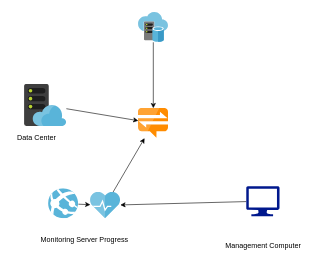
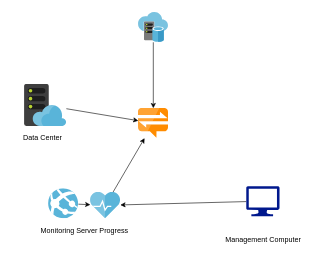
node "Data Center": moved (36, 138) -> (42, 138)
node "Monitoring Server Progress": moved (84, 240) -> (84, 231)
node "Management Computer": moved (263, 246) -> (263, 240)
